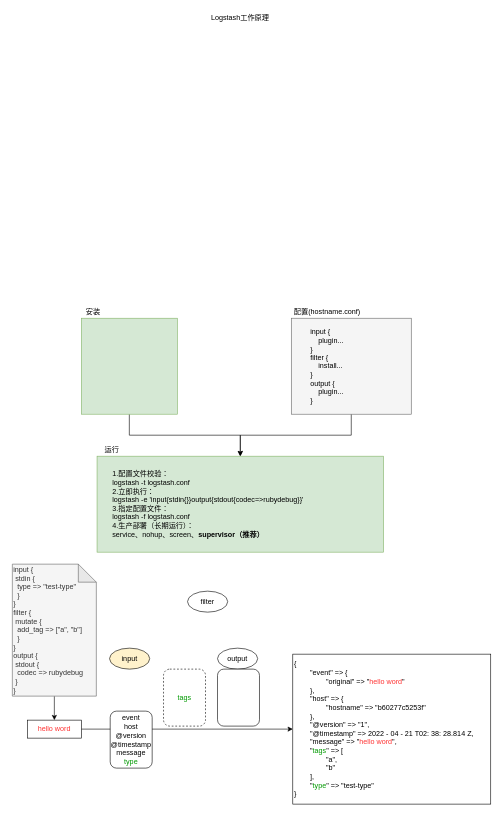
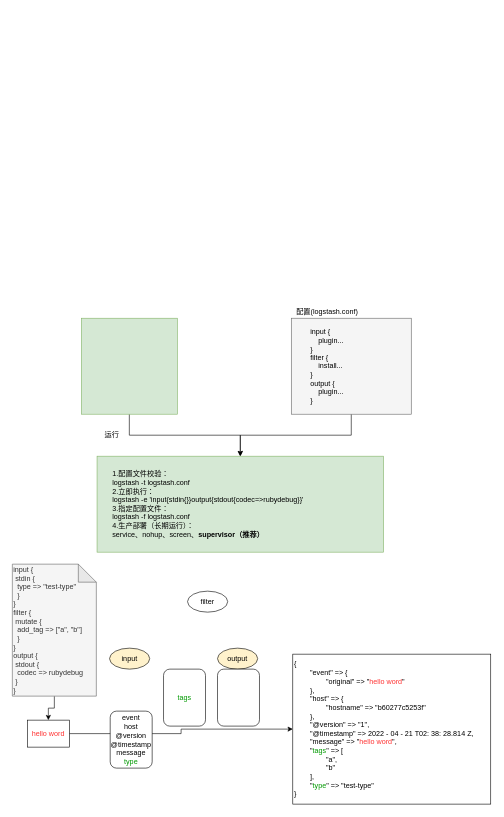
node "Logstash工作原理": removed
node "安装": removed
node "配置(hostname.conf)": label "配置(hostname.conf)" -> "配置(logstash.conf)"
node "运行": moved (112, 450) -> (112, 435)
node "output": fillcolor #ffffff -> #fff2cc
node "tags": style dashed -> solid
node "hello word": size 54x18 -> 42x27
